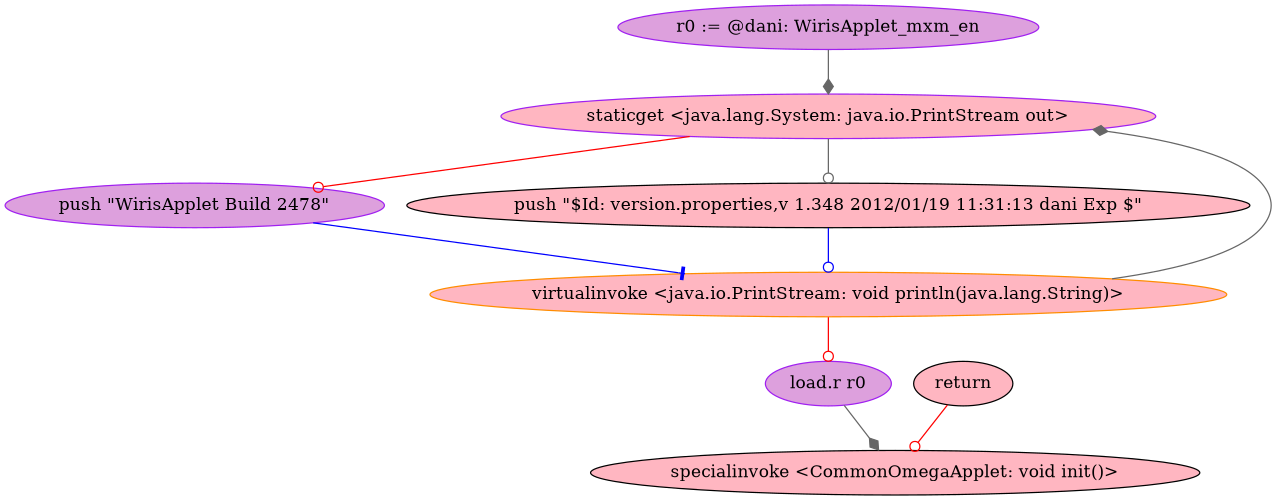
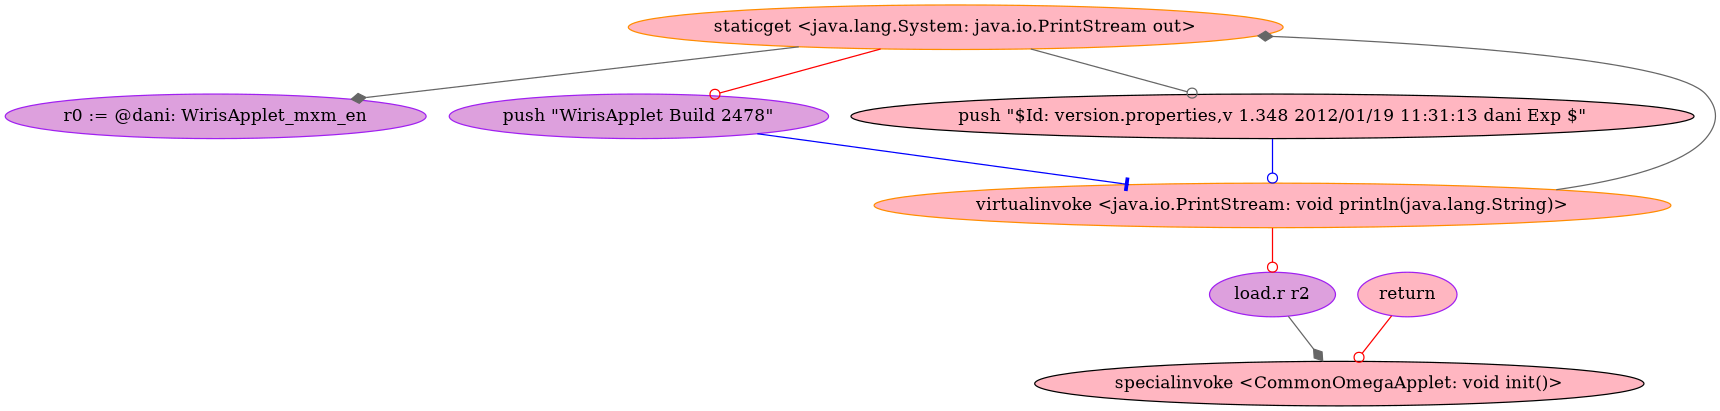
edge "r0 := @dani: WirisApplet_mxm_en" -> "staticget <java.lang.System: java.io.PrintStream out>": reversed
node "staticget <java.lang.System: java.io.PrintStream out>": color purple -> darkorange
node "load.r r0": label "load.r r0" -> "load.r r2"
node "return": color black -> purple
